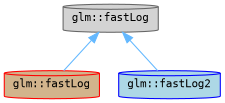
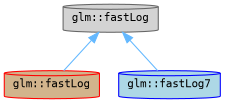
node "glm::fastLog2": label "glm::fastLog2" -> "glm::fastLog7"
